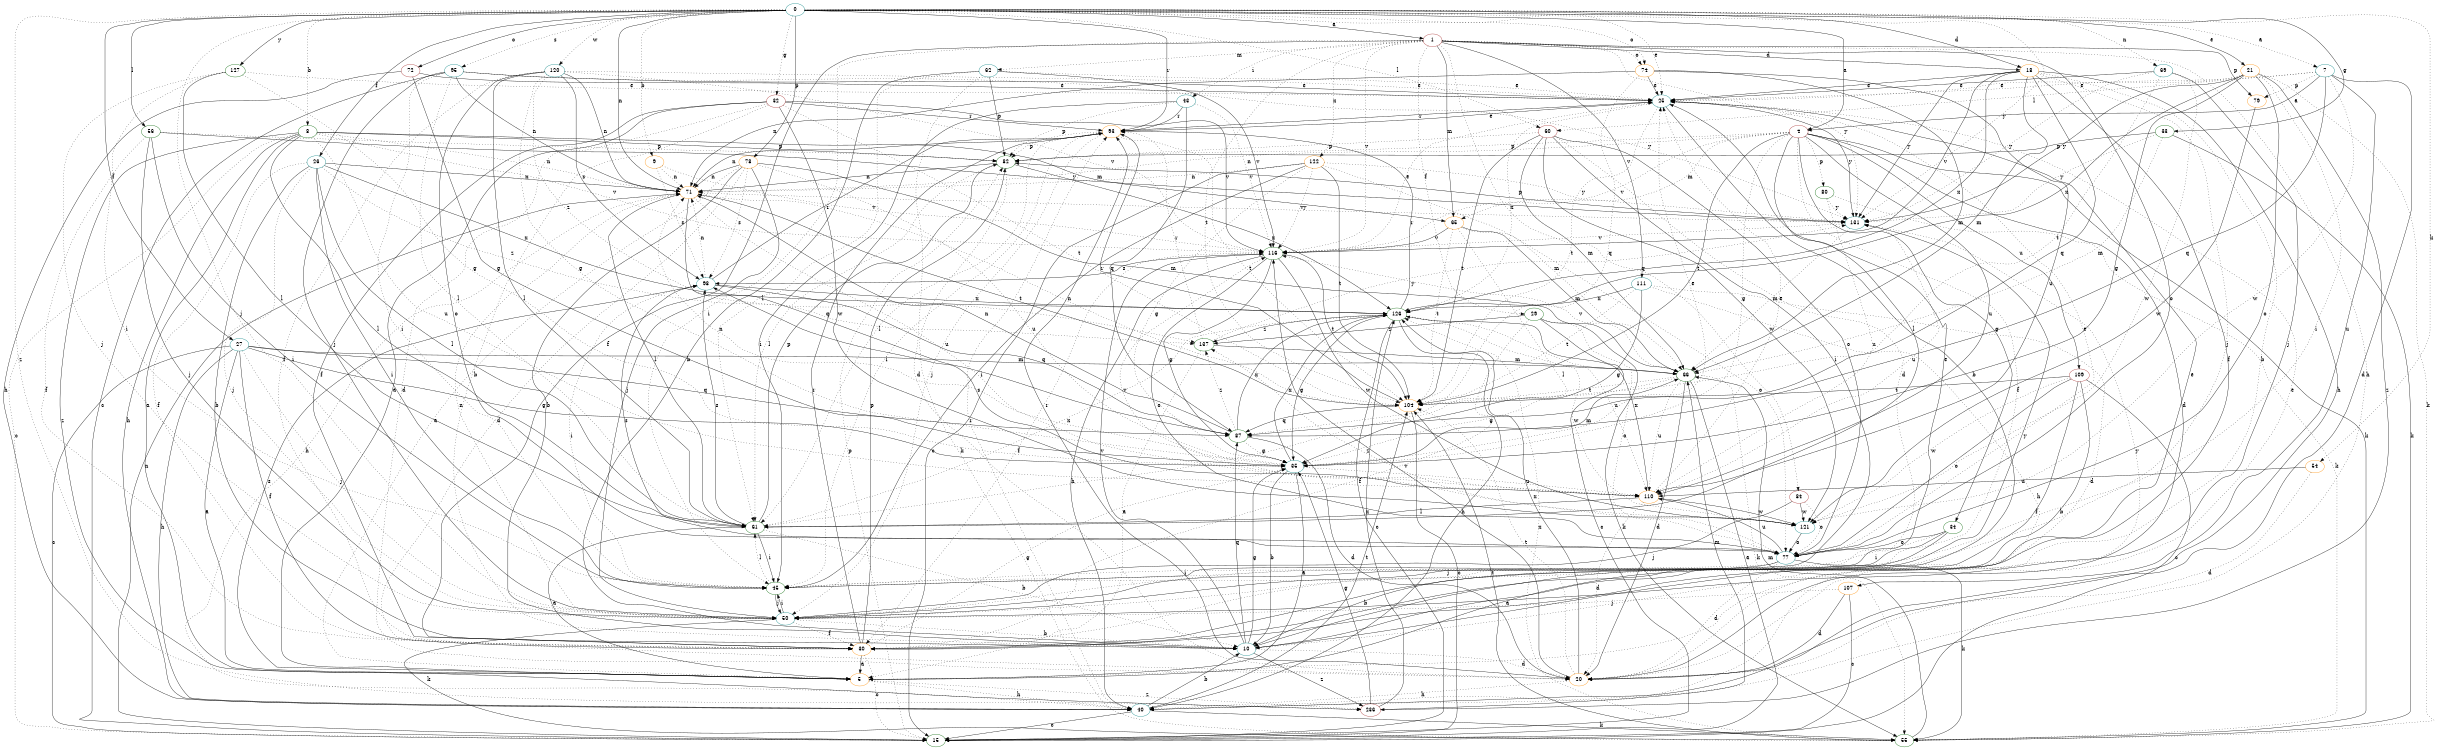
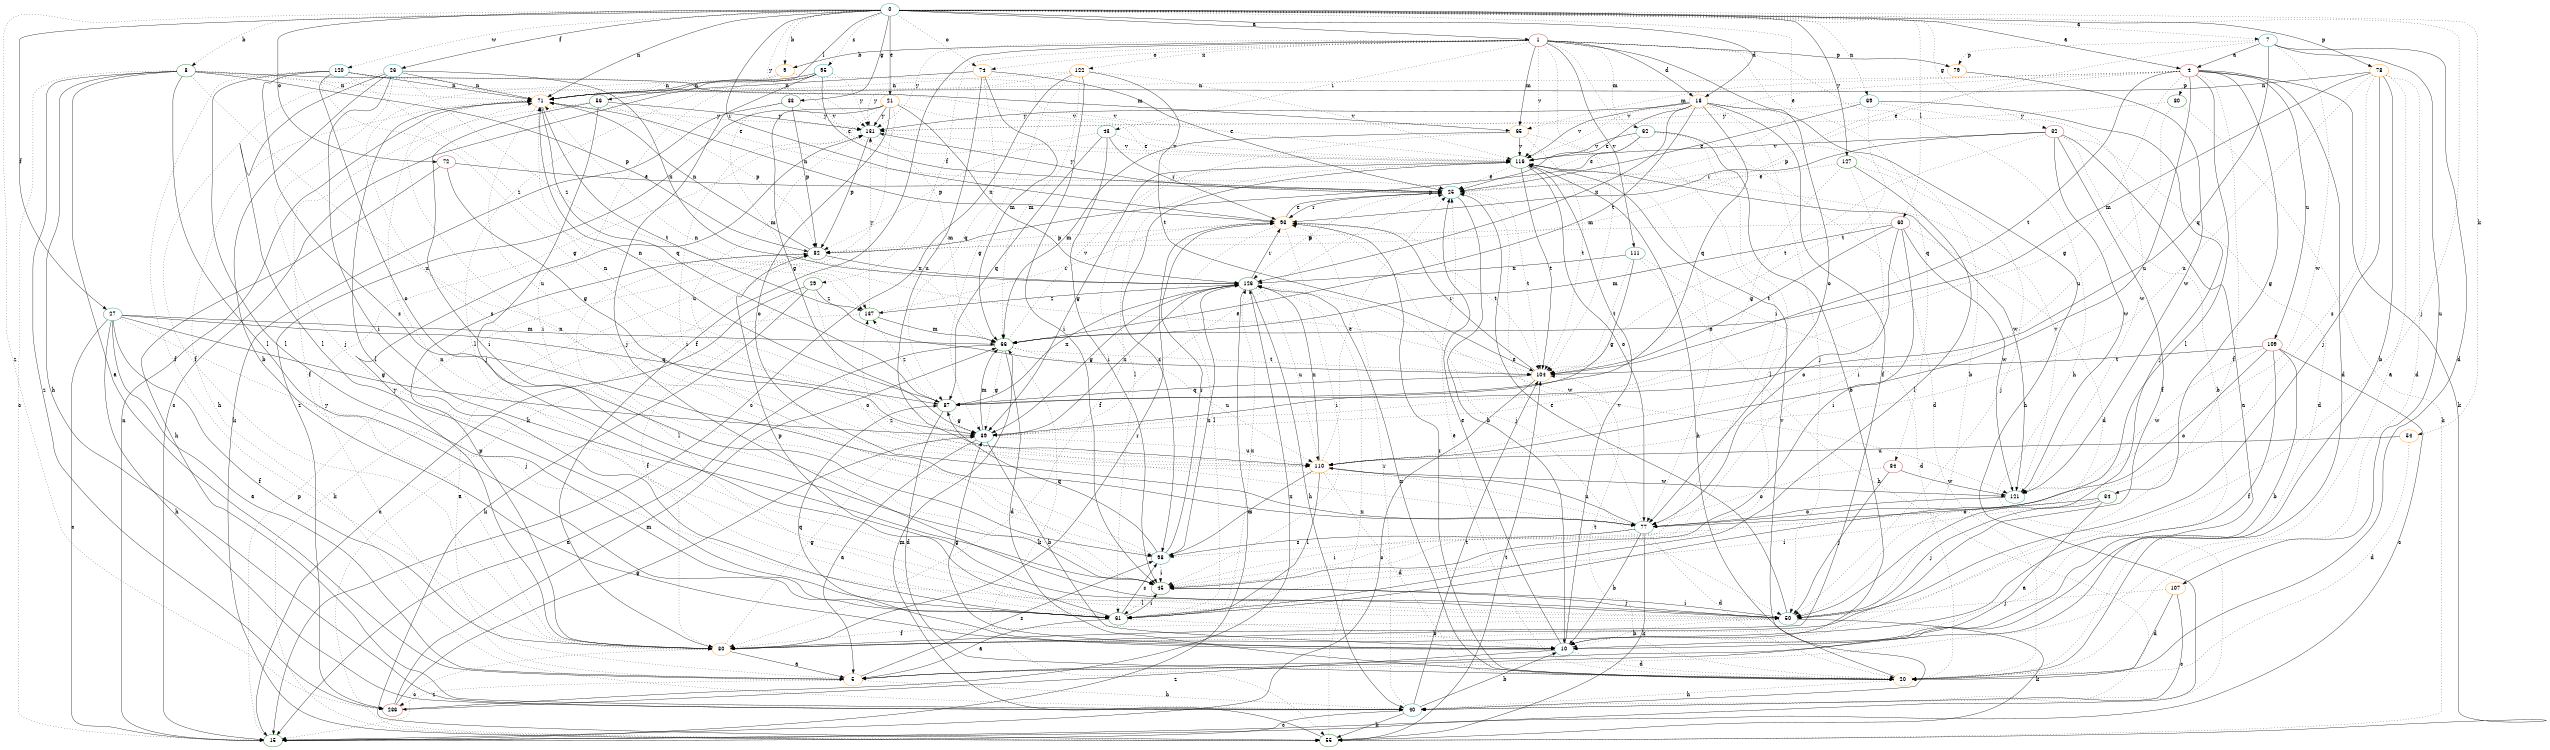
edge "1" -> "9": added, label "b"
edge "7" -> "60": removed, label "l"
node "35": label "35" -> "39"
